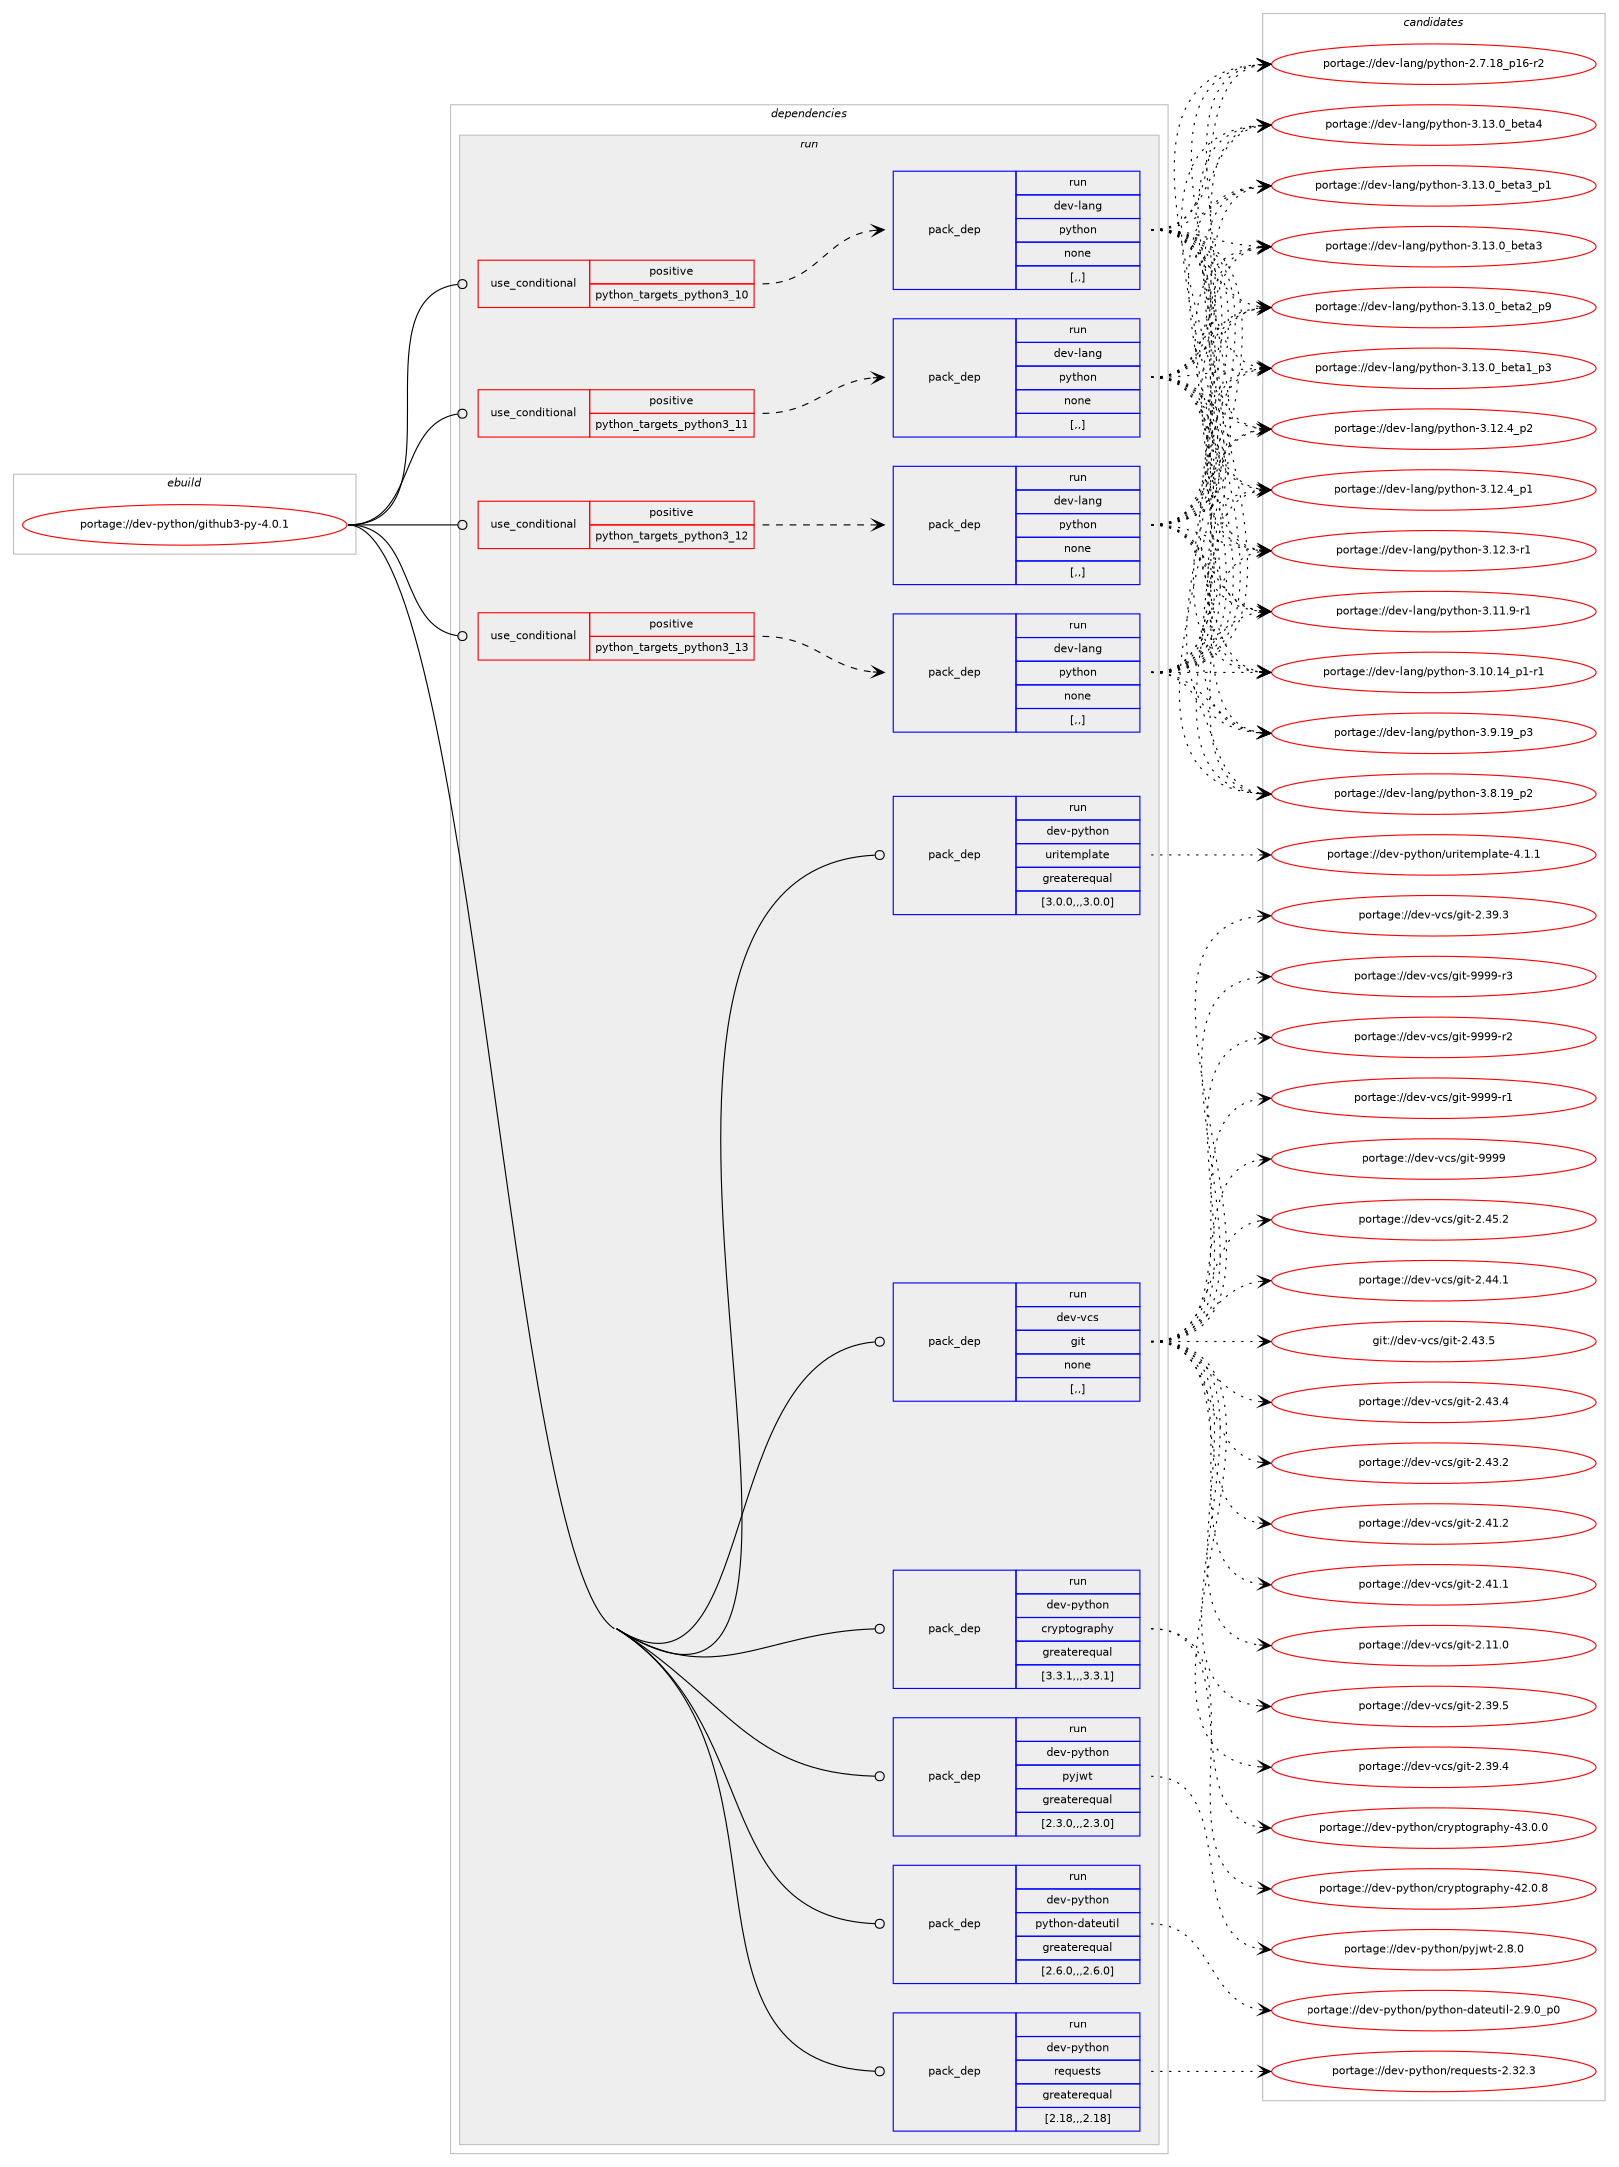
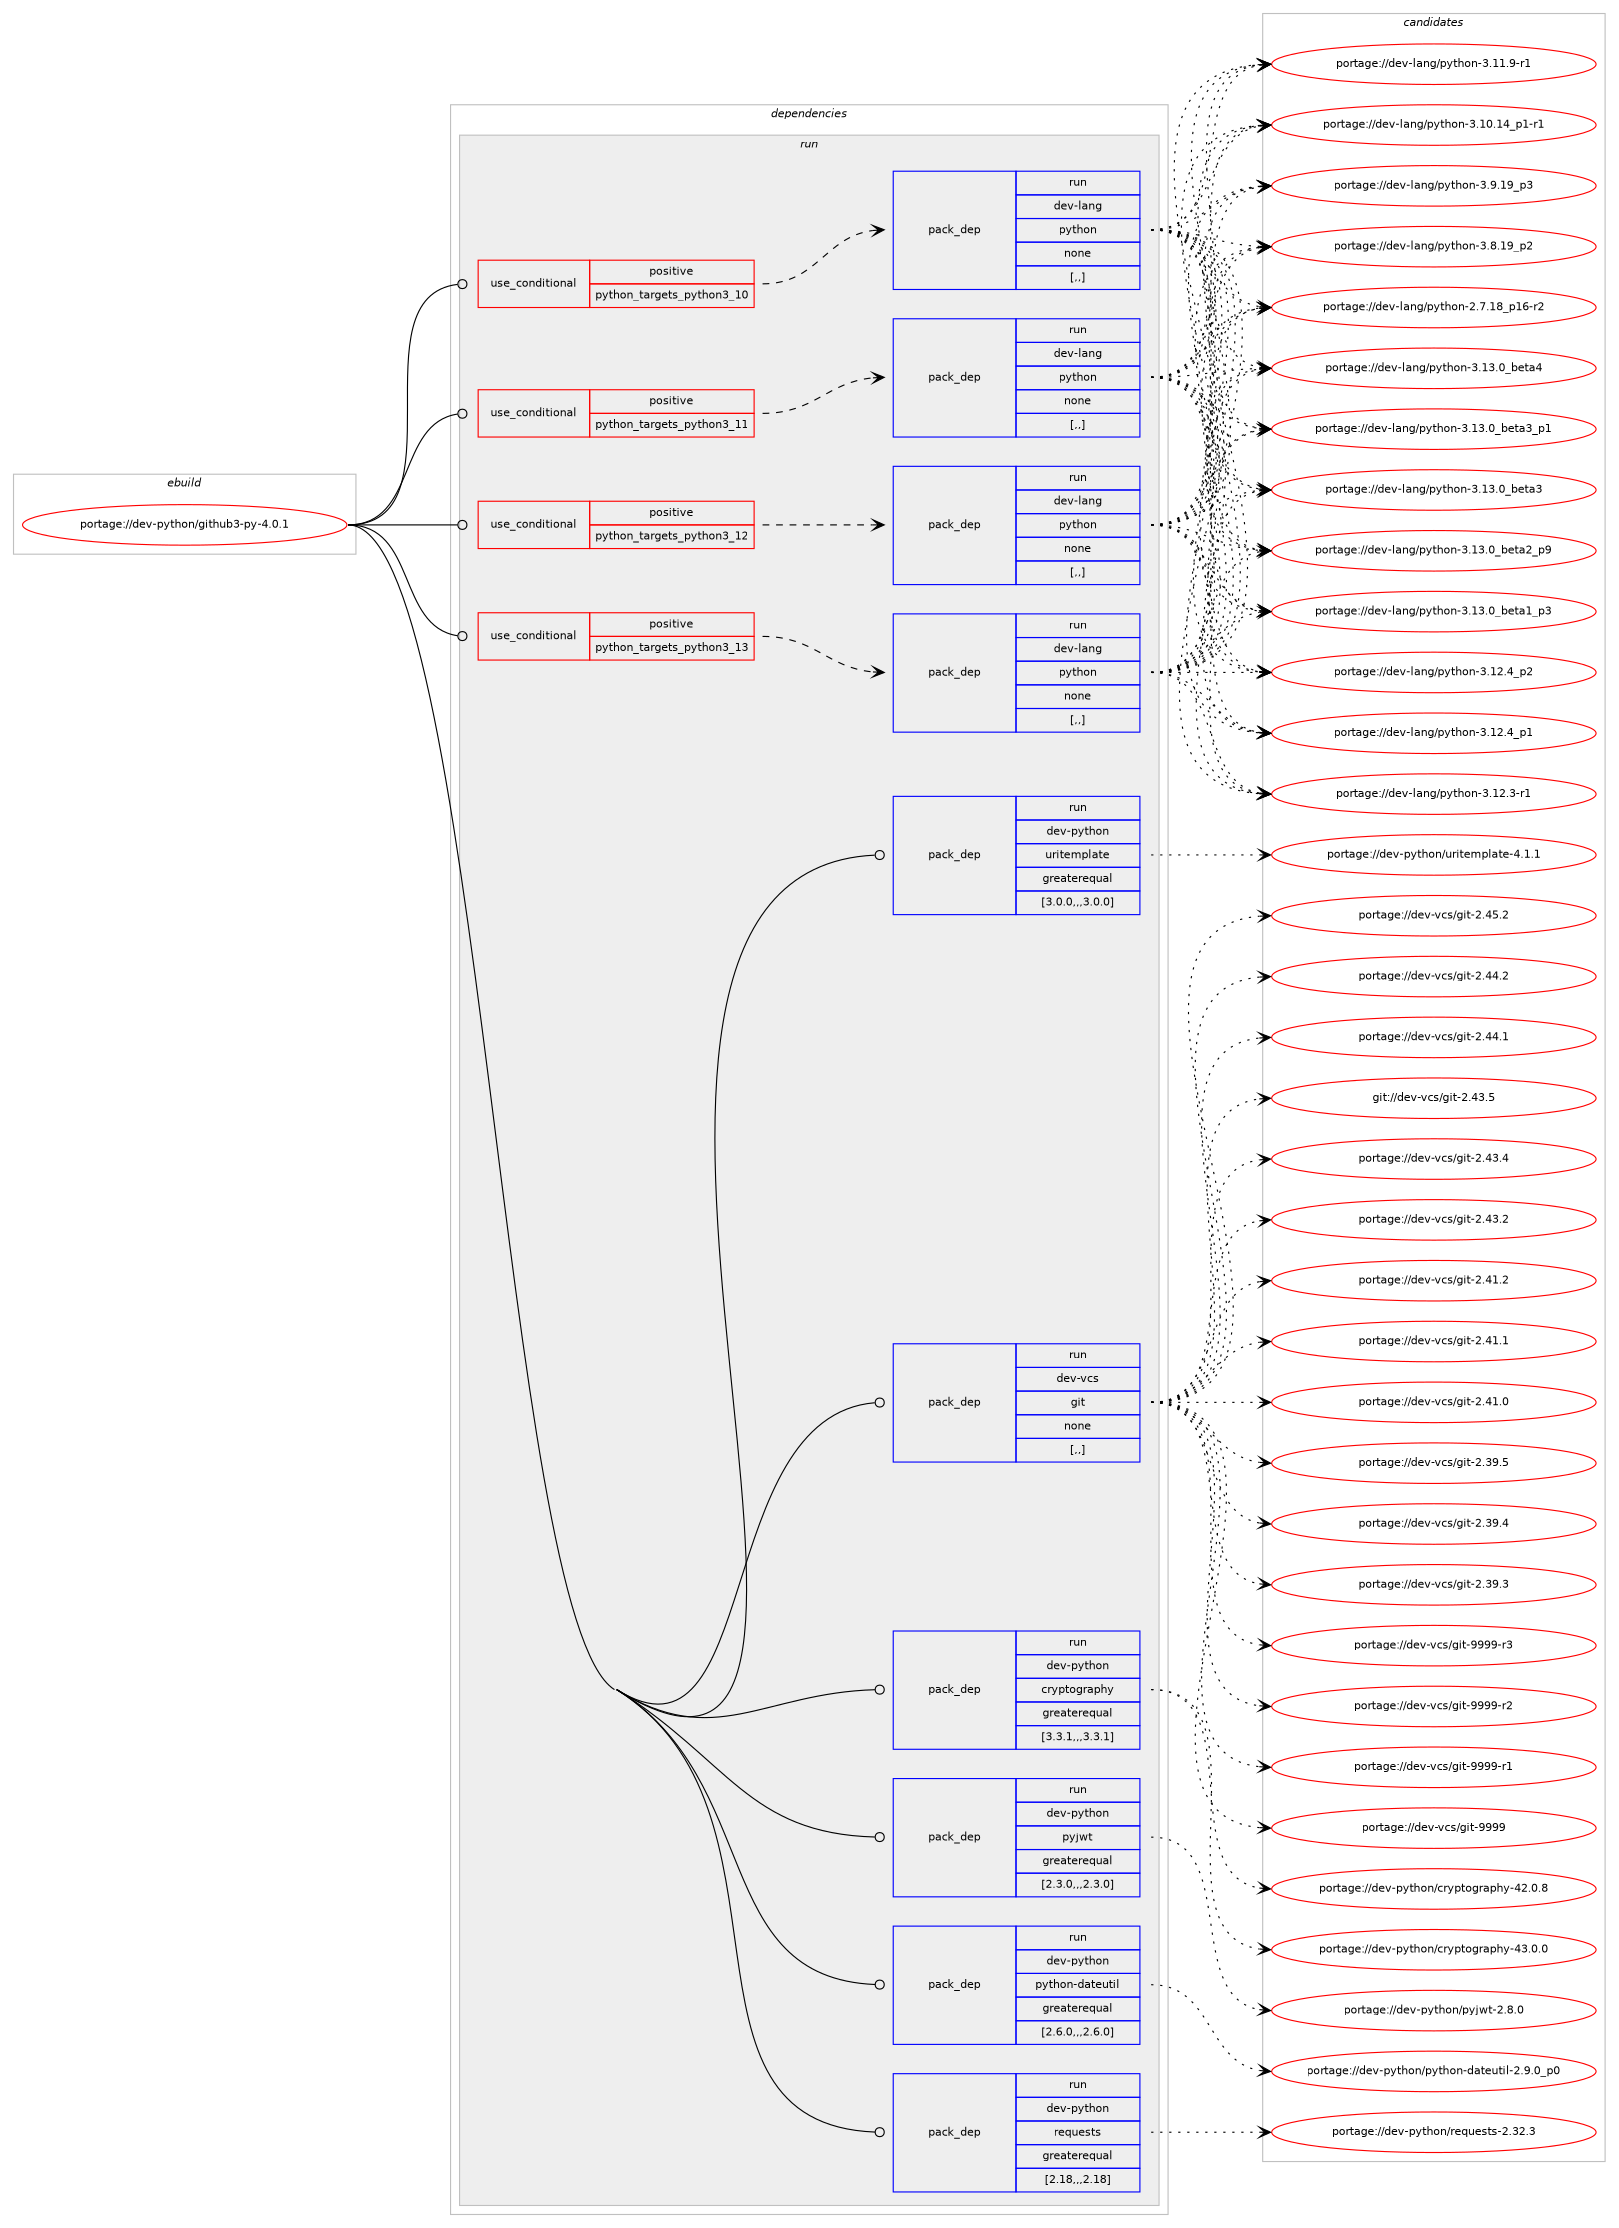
node "portage://dev-vcs/git-2.44.2": added
node "portage://dev-vcs/git-2.11.0": label "portage://dev-vcs/git-2.11.0" -> "portage://dev-vcs/git-2.41.0"
